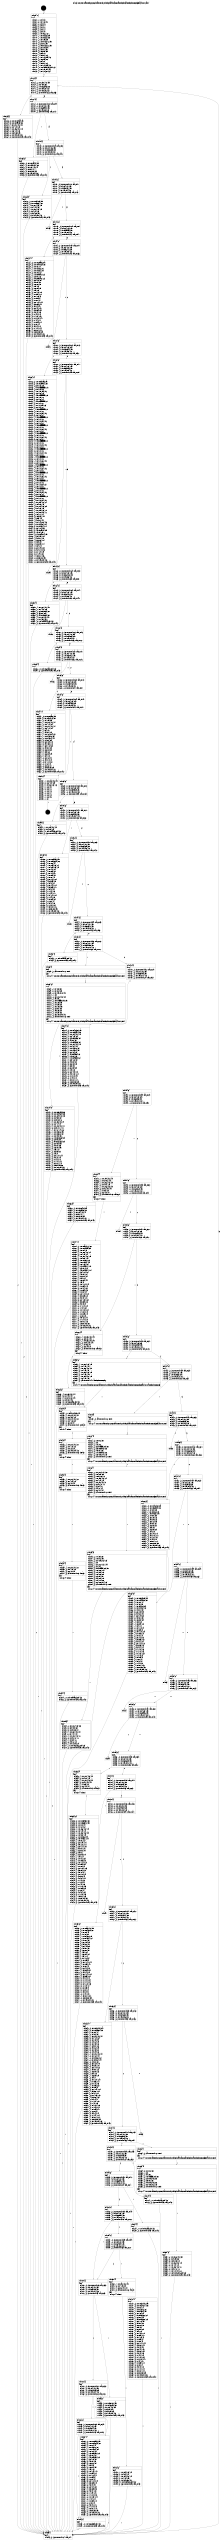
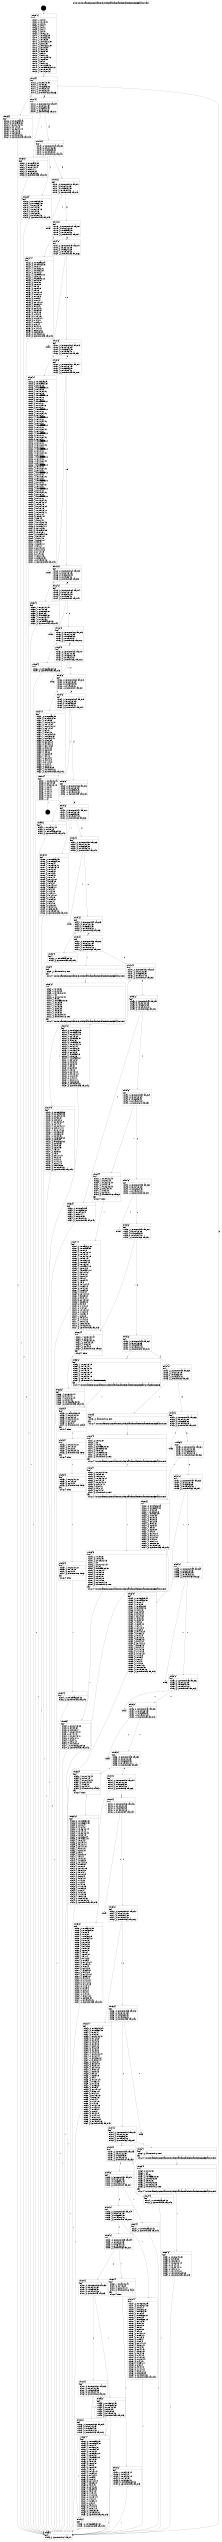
node "0x401998 [28]": added
edge "0x401bc8 [28]" -> "0x401c00 [28]": now "0x401bc8 [28]" -> "0x4027b2 [147]"
